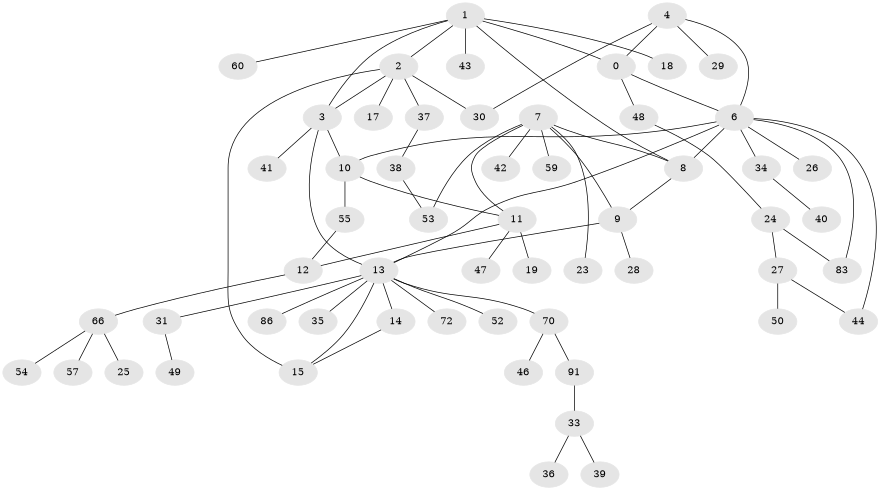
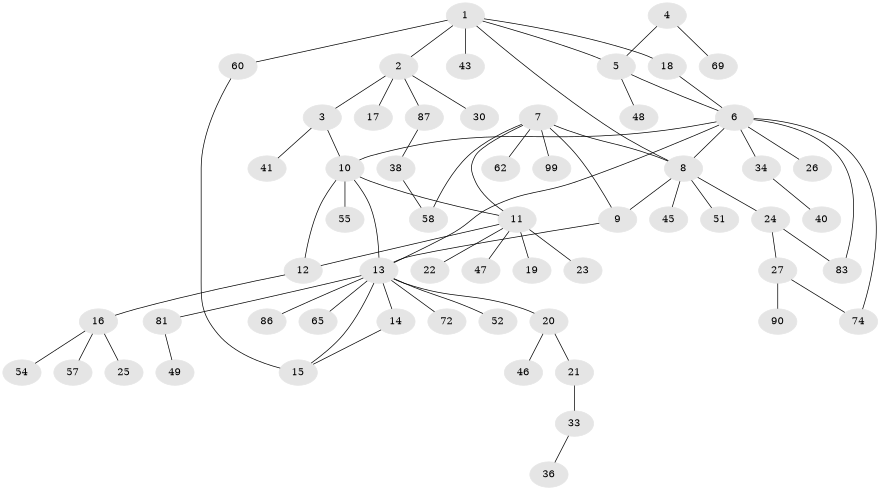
edge "4" -- "6": now "18" -- "6"
edge "1" -- "3": removed
edge "4" -- "30": removed
node "0": label "0" -> "5"
node "29": label "29" -> "69"
node "37": label "37" -> "87"
edge "48" -- "24": now "8" -- "24"
node "42": label "42" -> "62"
node "59": label "59" -> "99"
edge "2" -- "15": now "60" -- "15"
edge "7" -- "23": now "11" -- "23"
edge "3" -- "13": now "10" -- "13"
node "53": label "53" -> "58"
node "45": added
node "51": added
edge "55" -- "12": now "10" -- "12"
node "22": added
node "28": removed
node "66": label "66" -> "16"
node "31": label "31" -> "81"
node "35": label "35" -> "65"
node "70": label "70" -> "20"
node "50": label "50" -> "90"
node "44": label "44" -> "74"
node "91": label "91" -> "21"
node "39": removed
